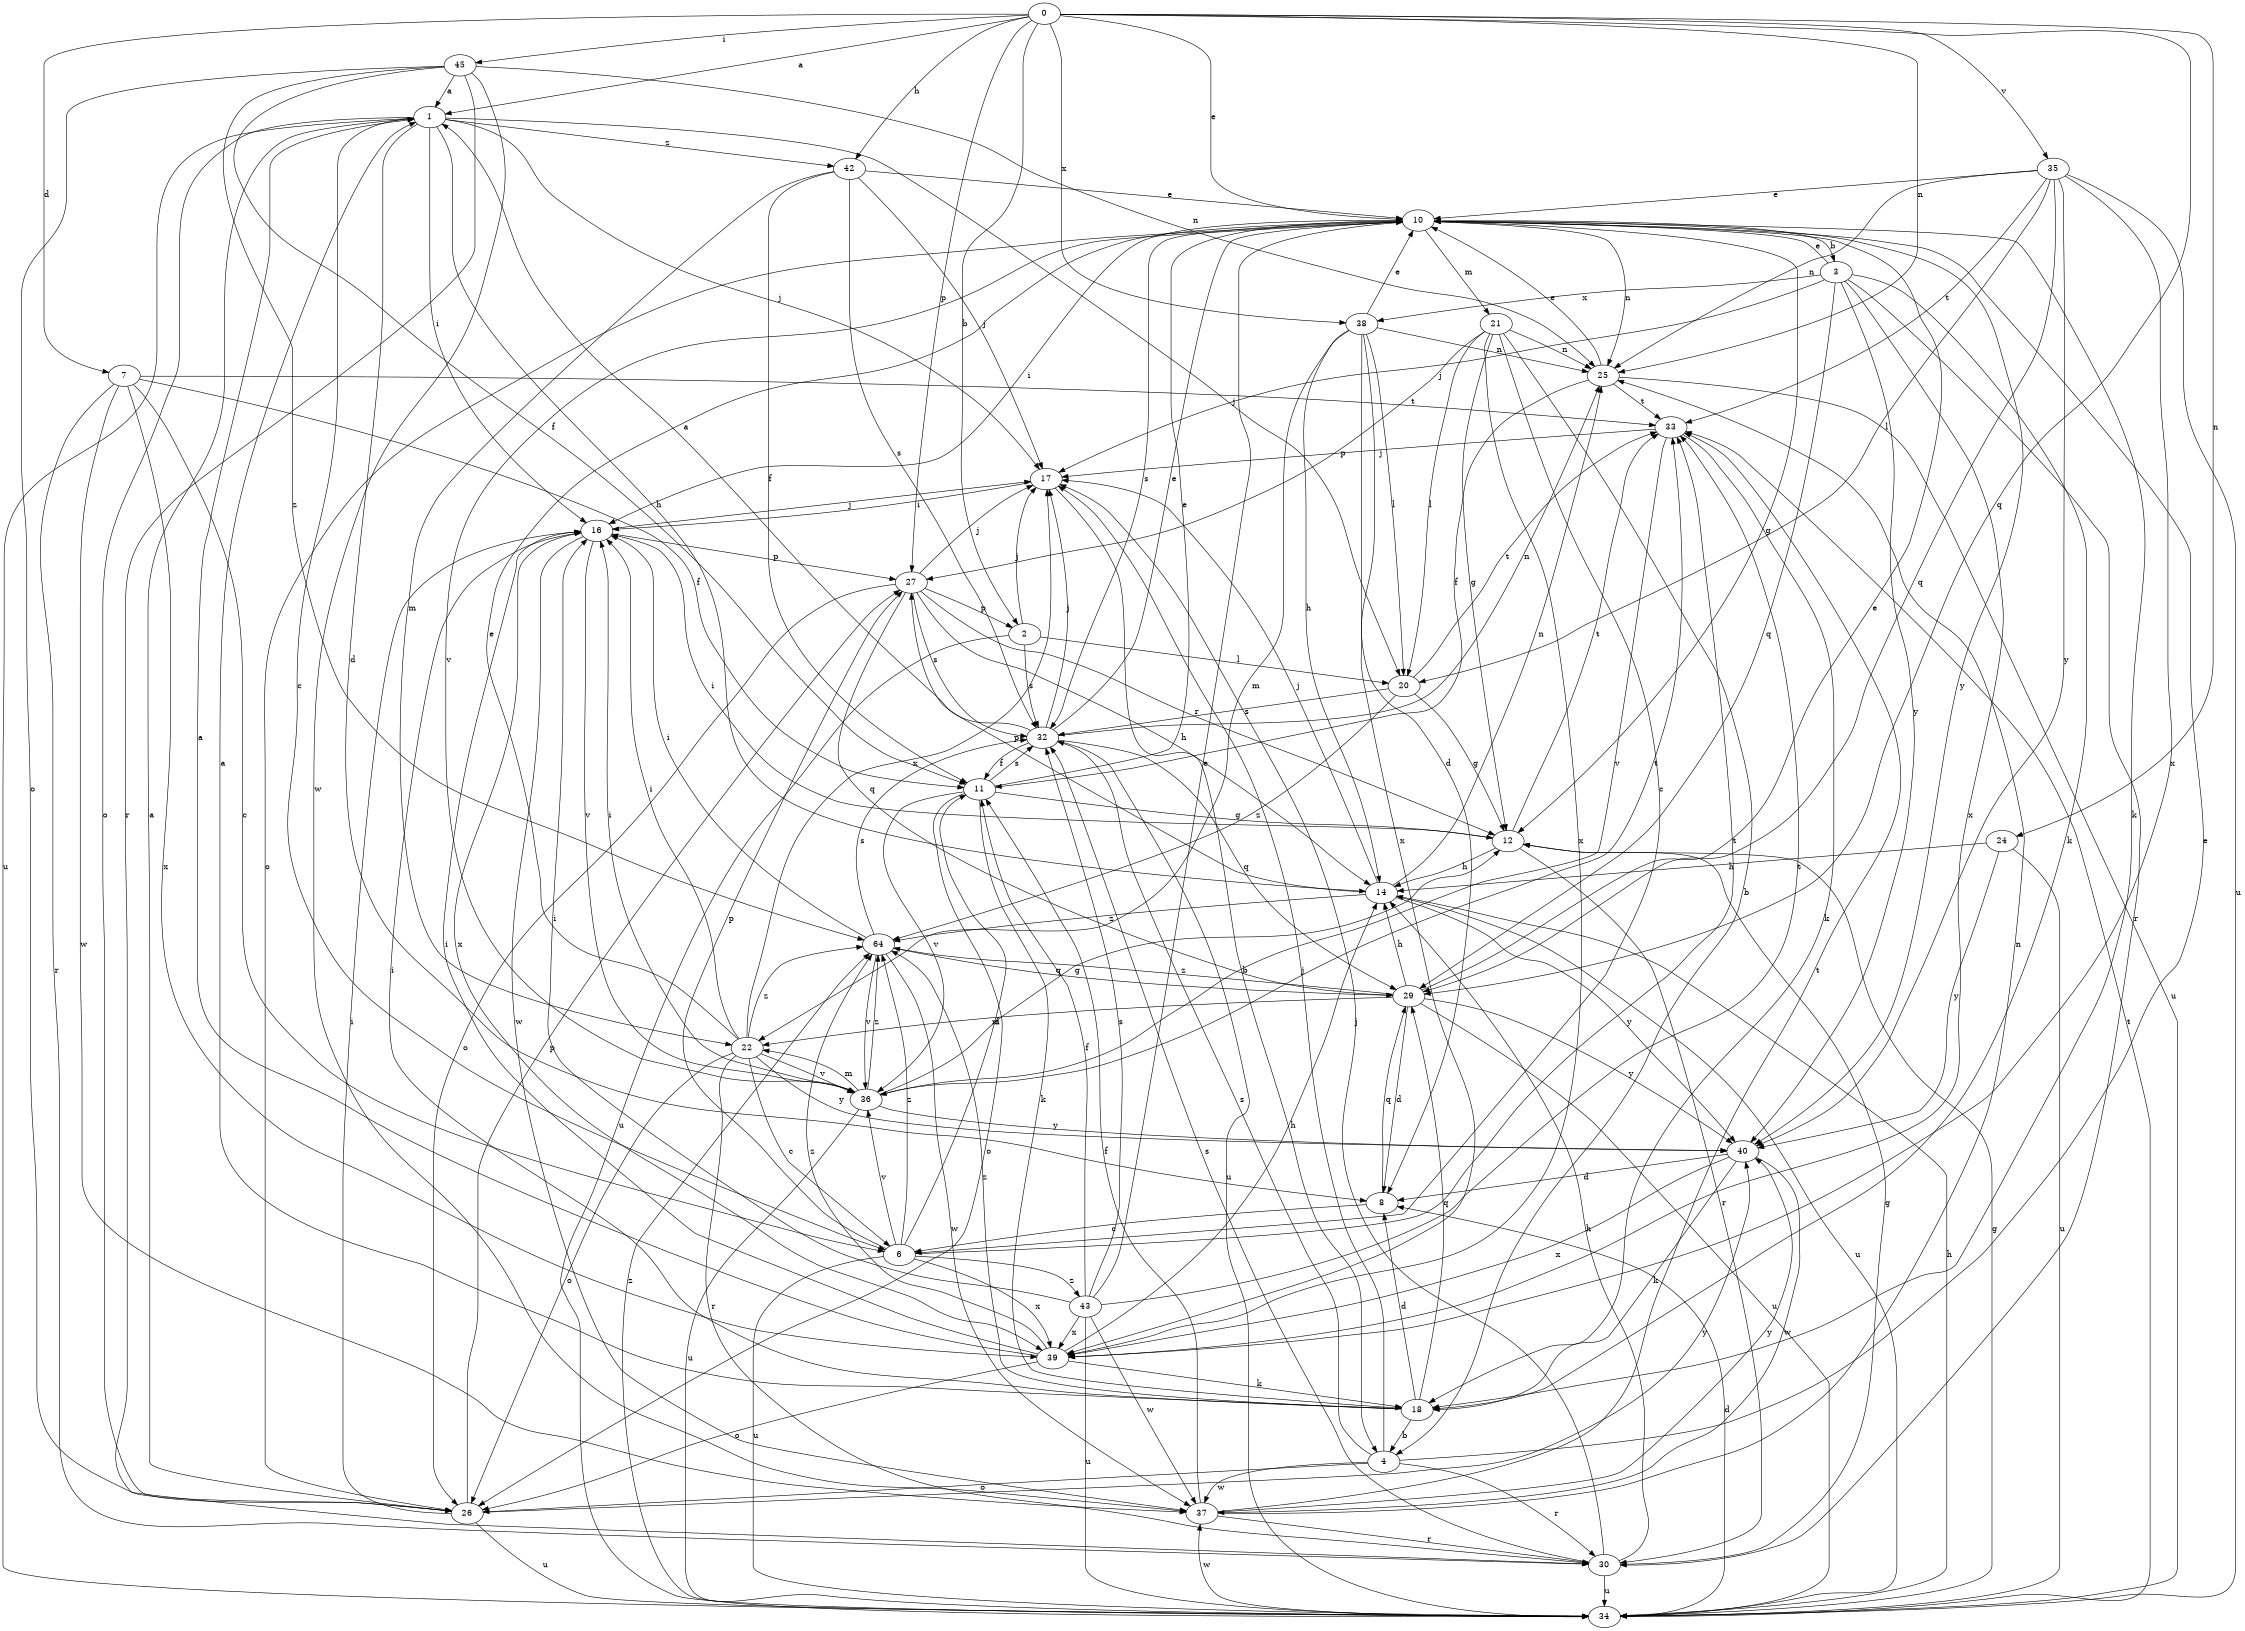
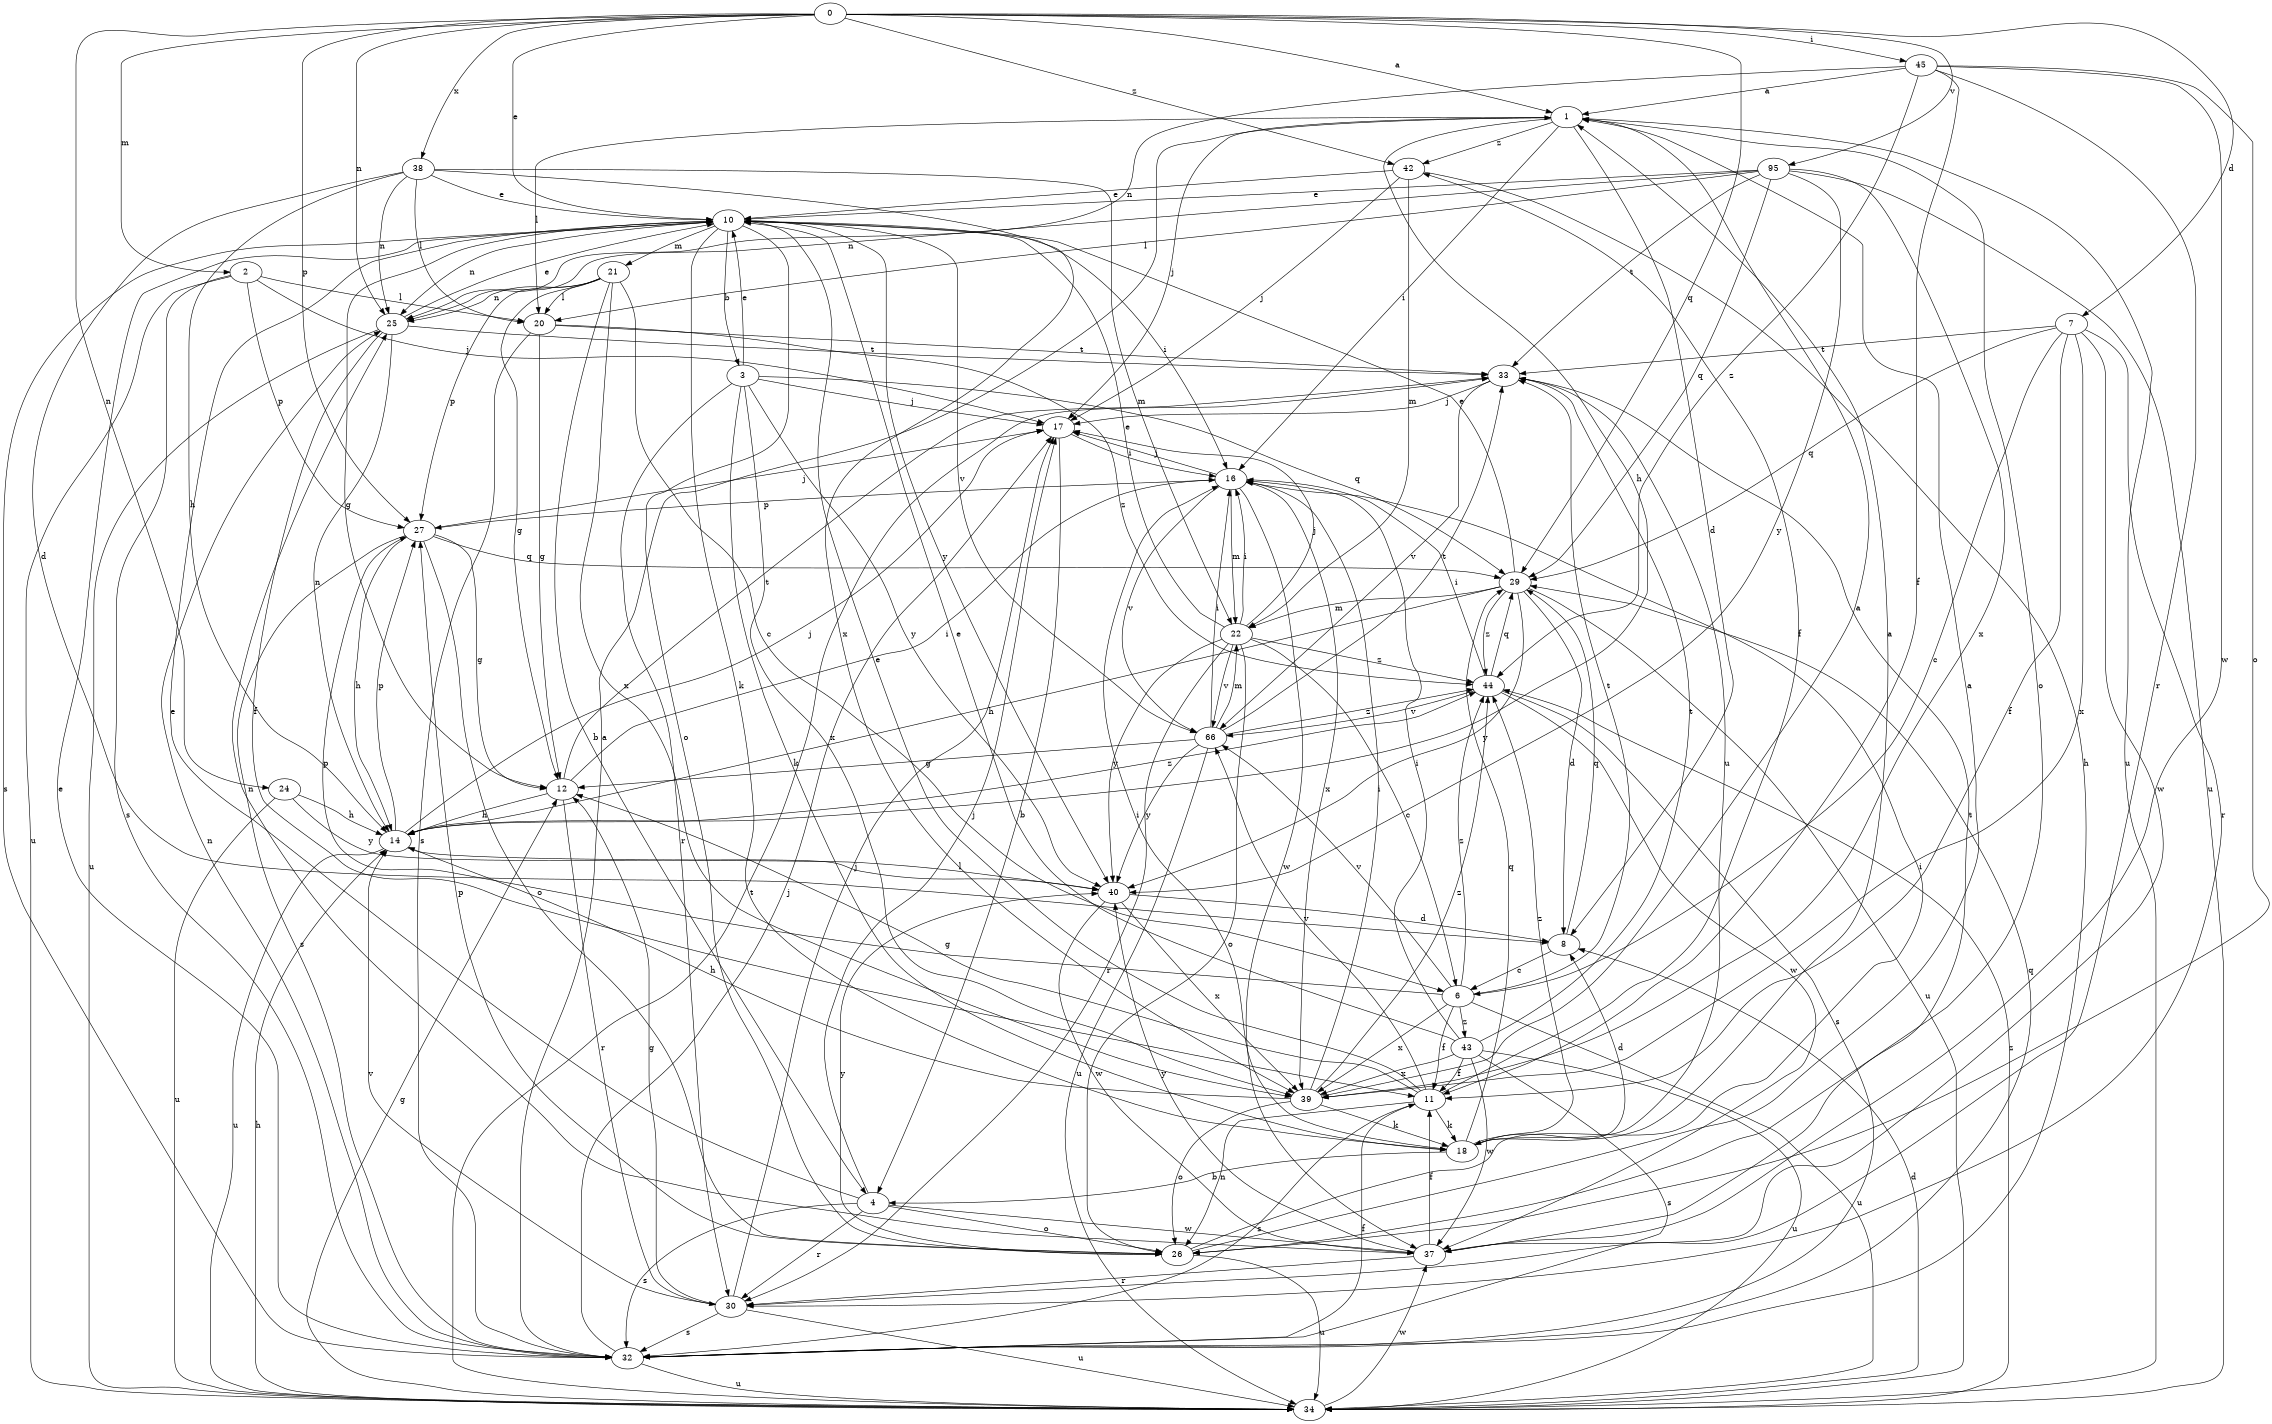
edge "0" -> "42": label "h" -> "z"
node "35": label "35" -> "95"
edge "3" -> "38": removed, label "x"
edge "0" -> "2": label "b" -> "m"
edge "1" -> "20": label "j" -> "l"
edge "42" -> "32": label "s" -> "h"
edge "7" -> "29": added, label "q"
edge "42" -> "11": reversed
edge "16" -> "22": added, label "m"
edge "27" -> "2": reversed
edge "14" -> "25": reversed
edge "27" -> "12": label "r" -> "g"
edge "22" -> "17": label "x" -> "j"
edge "1" -> "6": removed, label "c"
edge "33" -> "18": label "k" -> "u"
node "64": label "64" -> "44"
edge "14" -> "40": label "y" -> "l"
node "36": label "36" -> "66"
edge "11" -> "26": label "o" -> "n"
edge "30" -> "14": label "h" -> "v"
edge "40" -> "18": removed, label "k"
